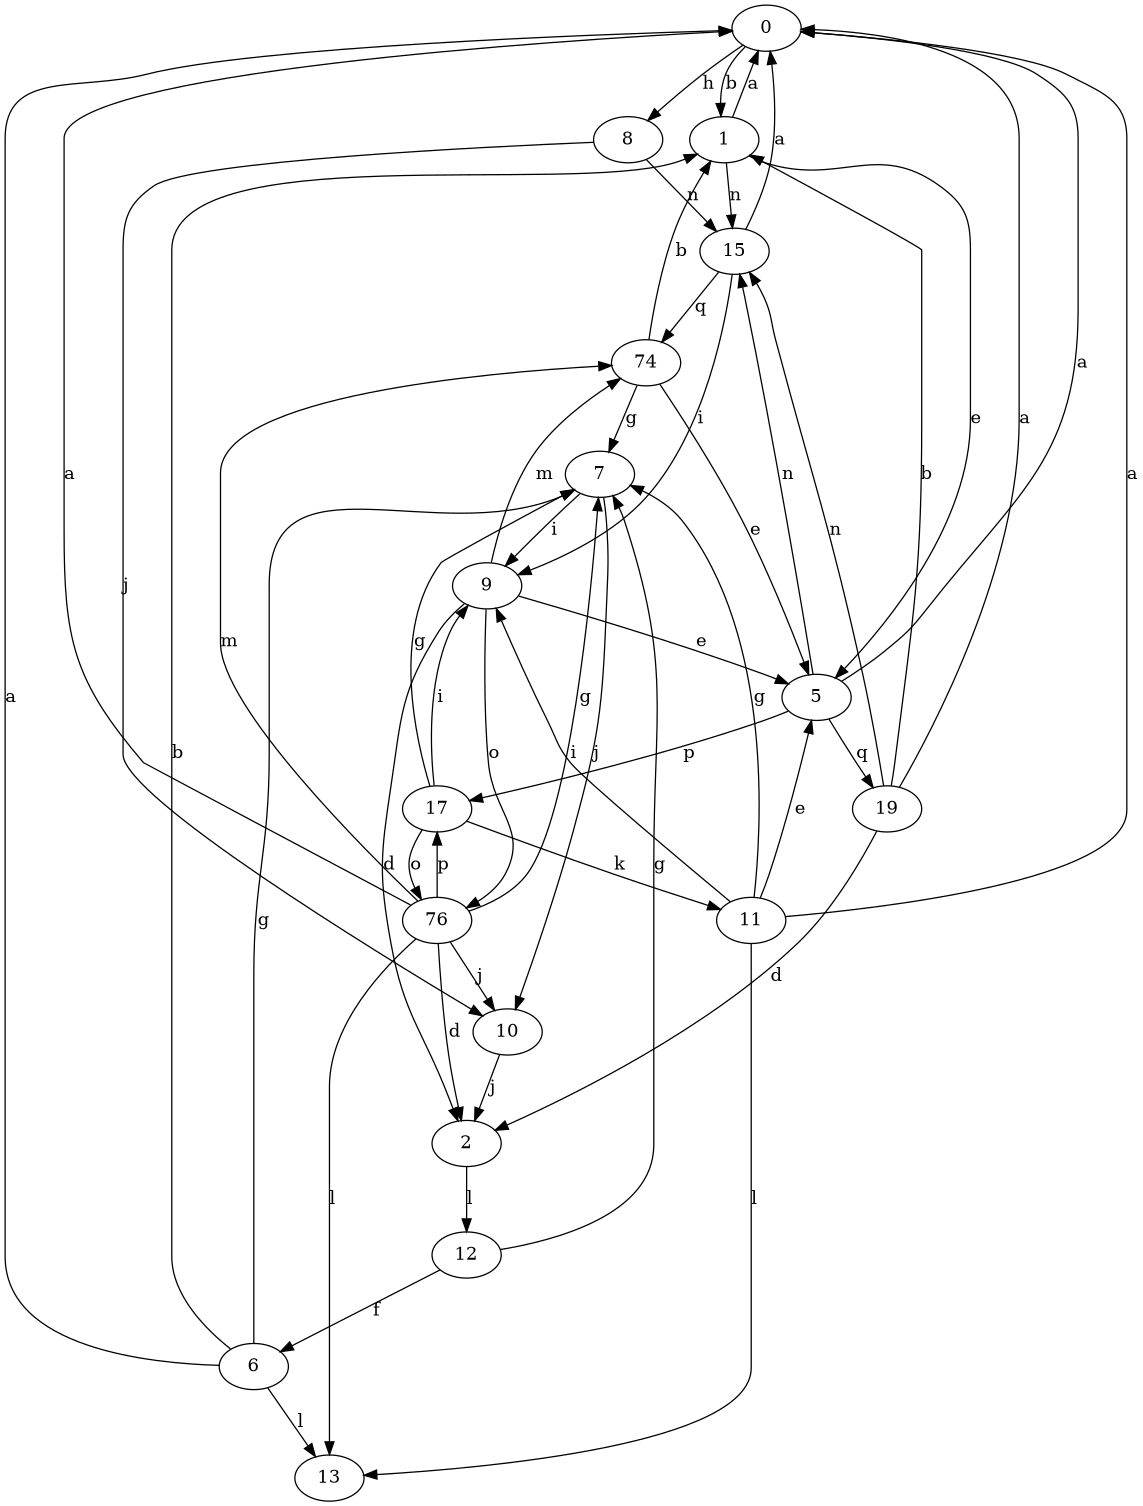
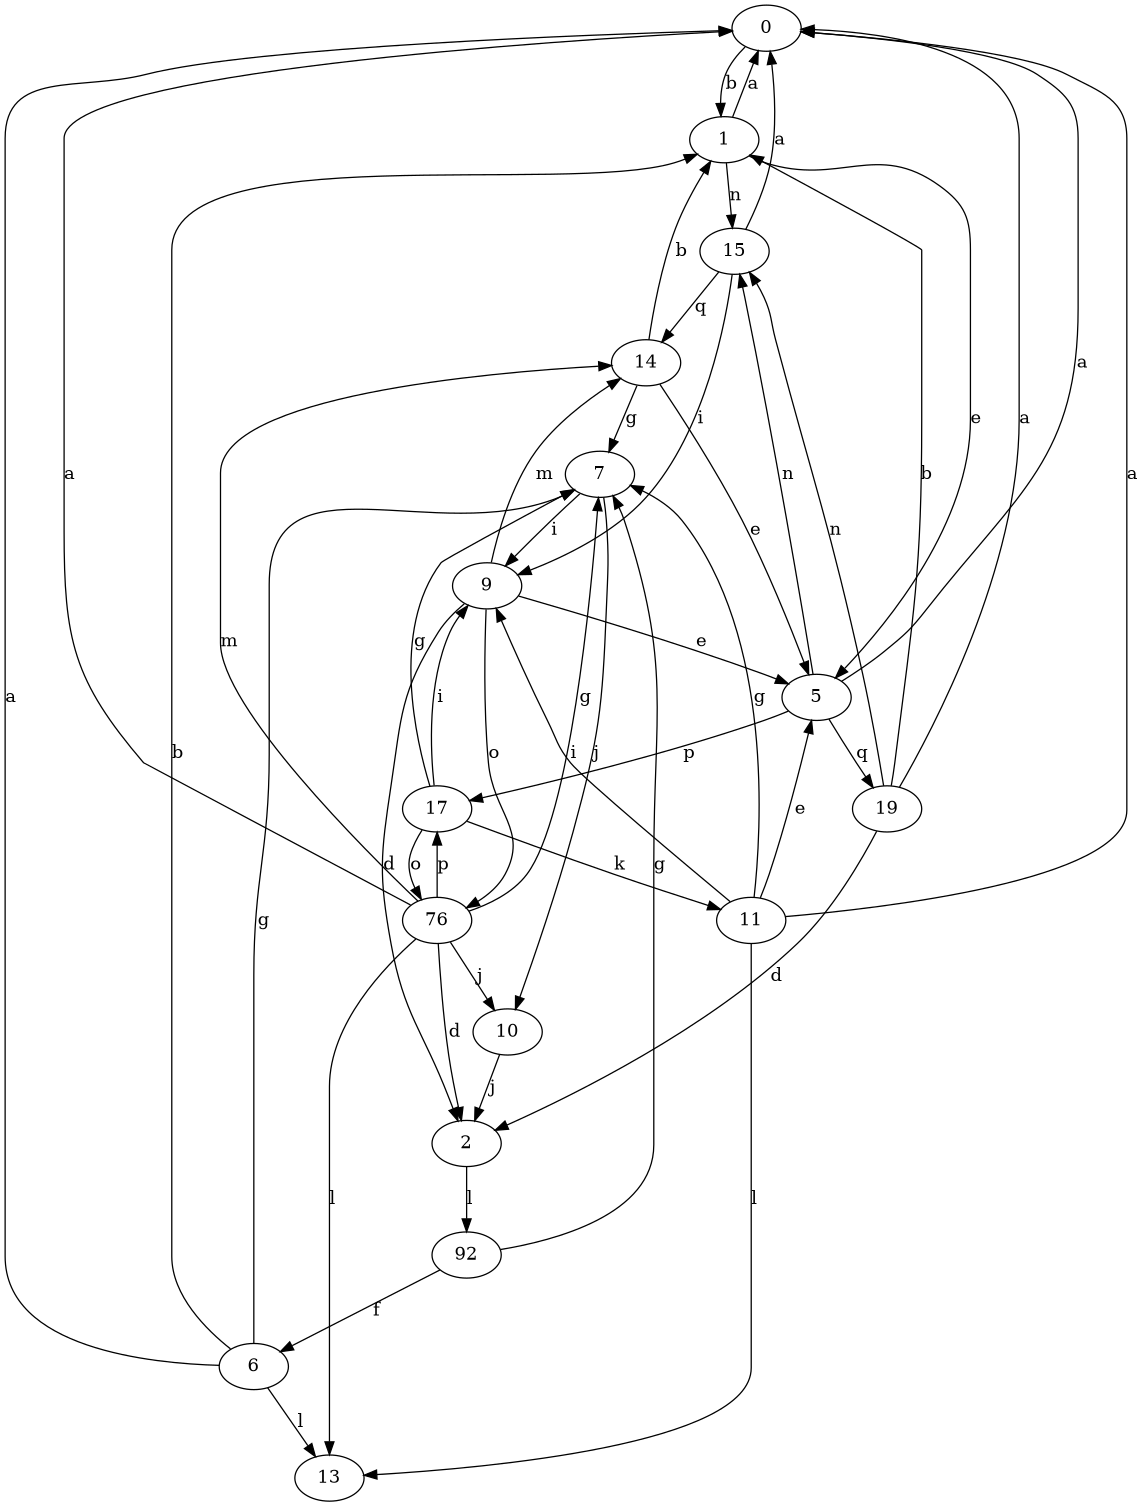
node "8": removed
node "74": label "74" -> "14"
node "12": label "12" -> "92"
